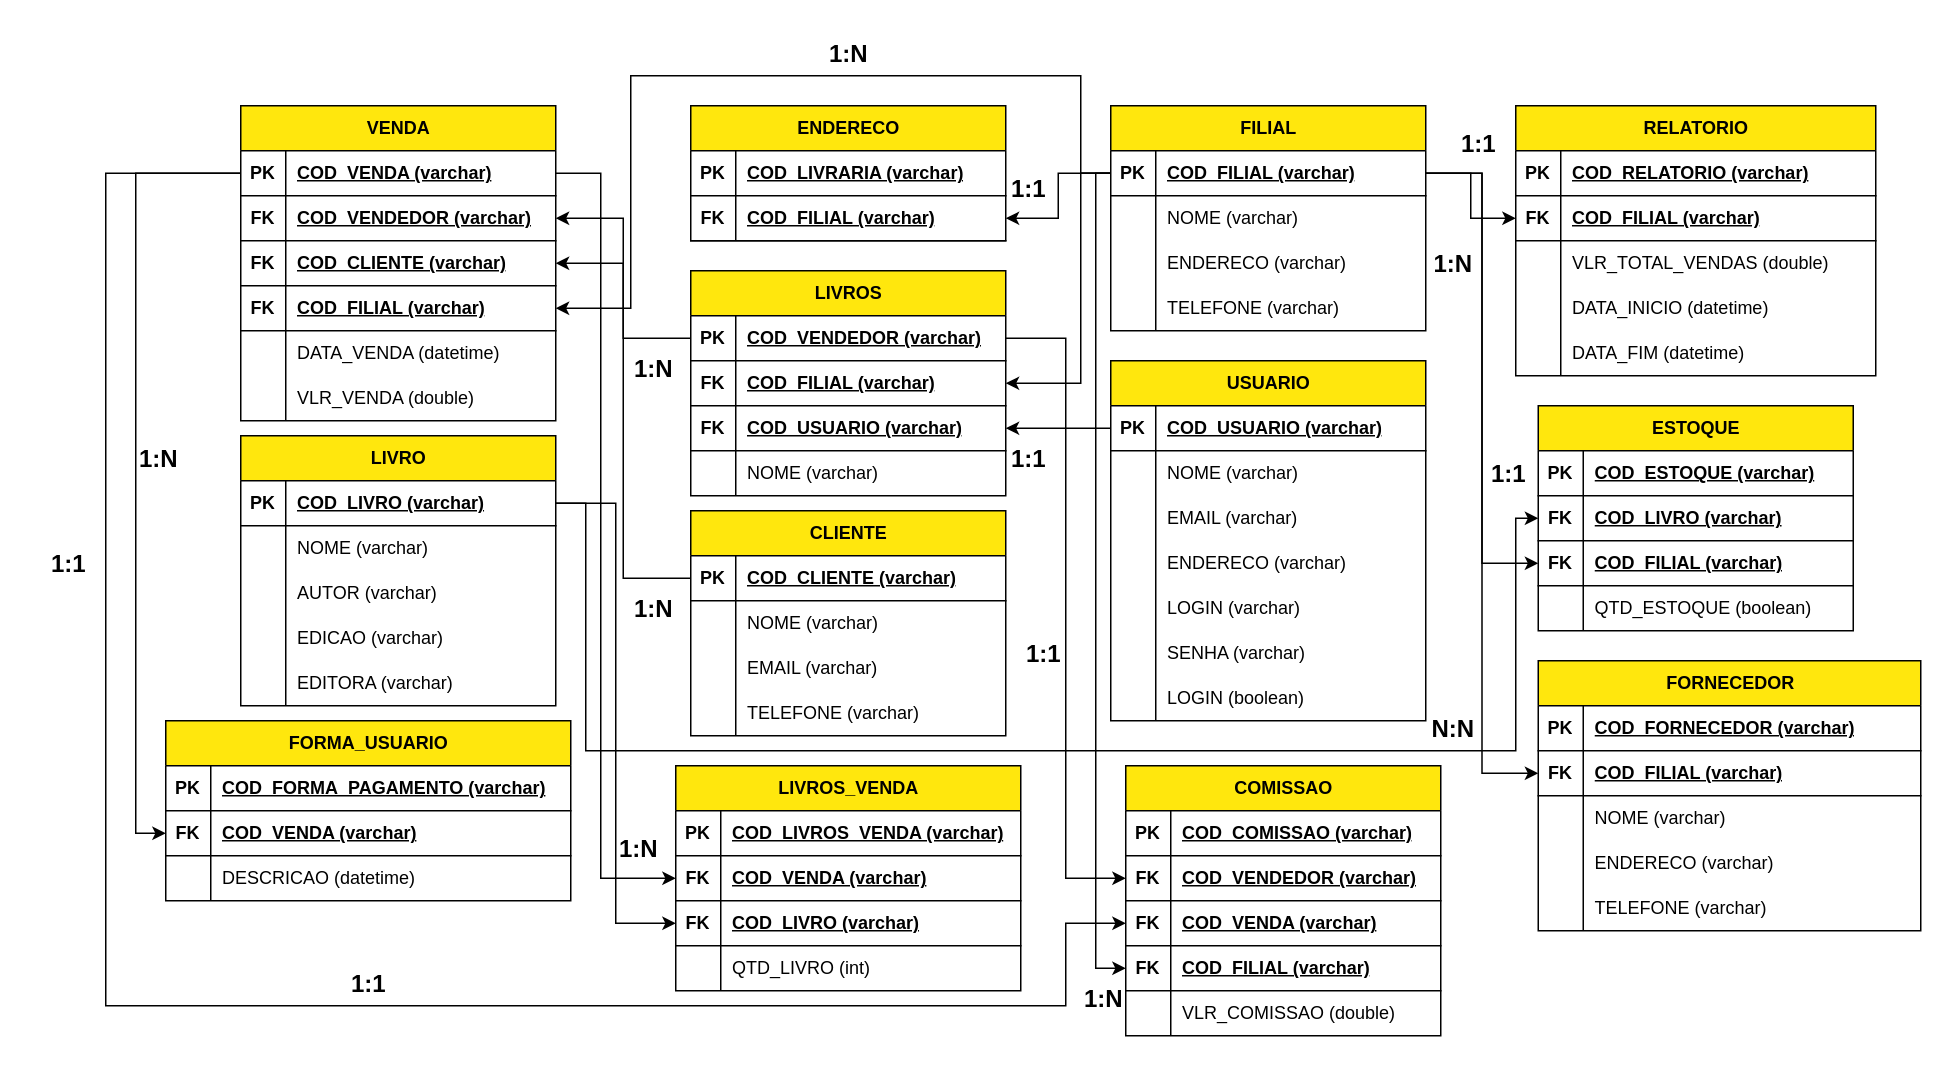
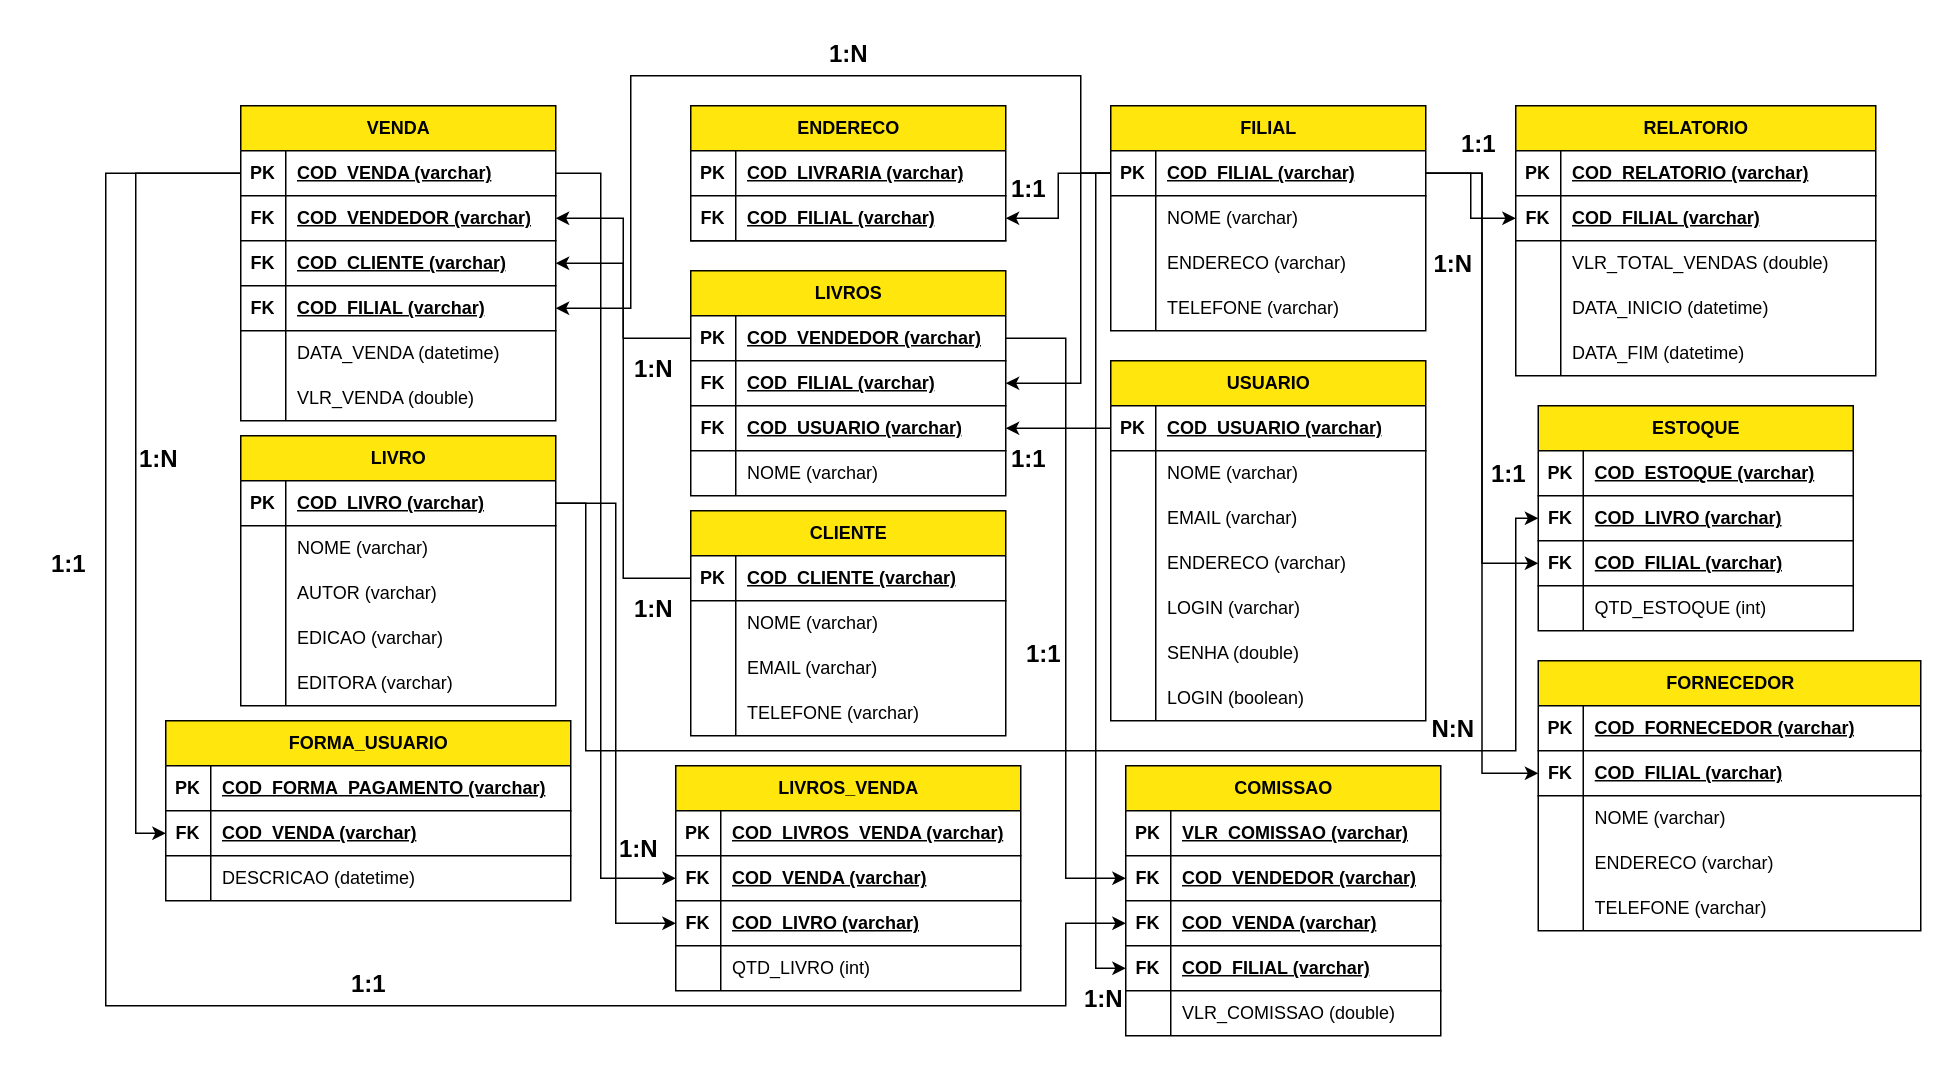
node "QTD_ESTOQUE (boolean)": label "QTD_ESTOQUE (boolean)" -> "QTD_ESTOQUE (int)"
node "SENHA (varchar)": label "SENHA (varchar)" -> "SENHA (double)"
node "COD_COMISSAO (varchar)": label "COD_COMISSAO (varchar)" -> "VLR_COMISSAO (varchar)"
